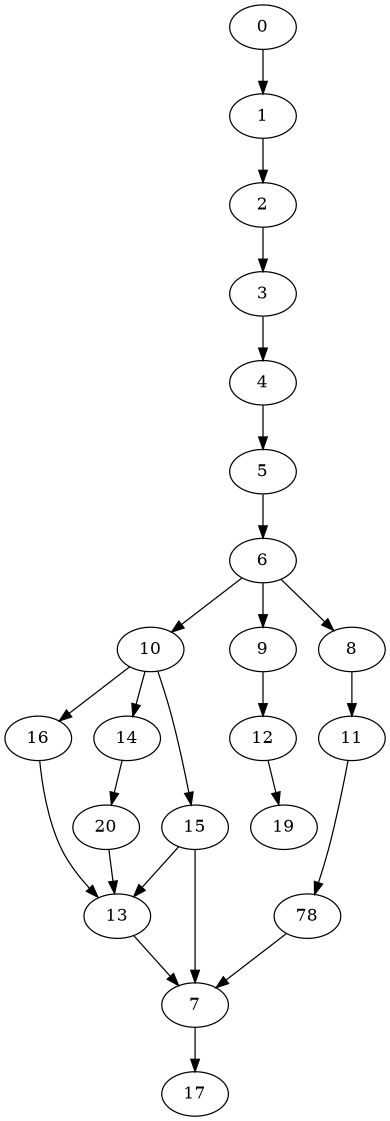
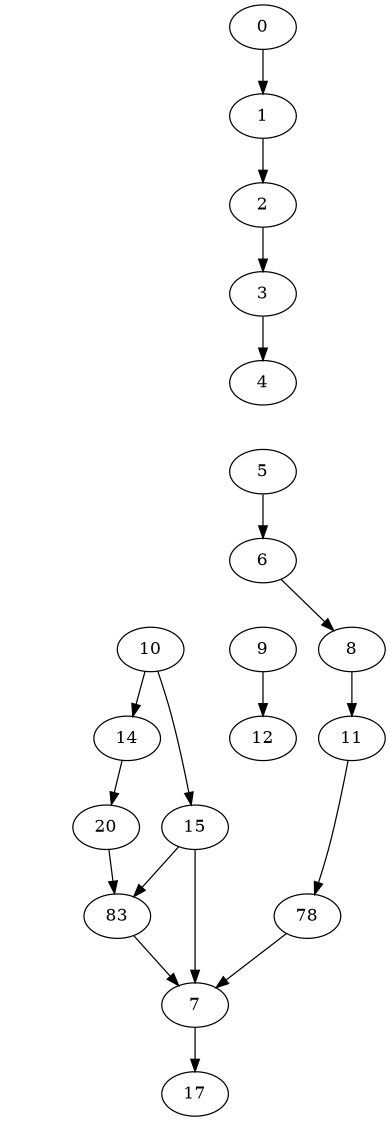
edge "4" -> "5": removed
edge "6" -> "9": removed
edge "6" -> "10": removed
node "16": removed
node "19": removed
node "13": label "13" -> "83"
